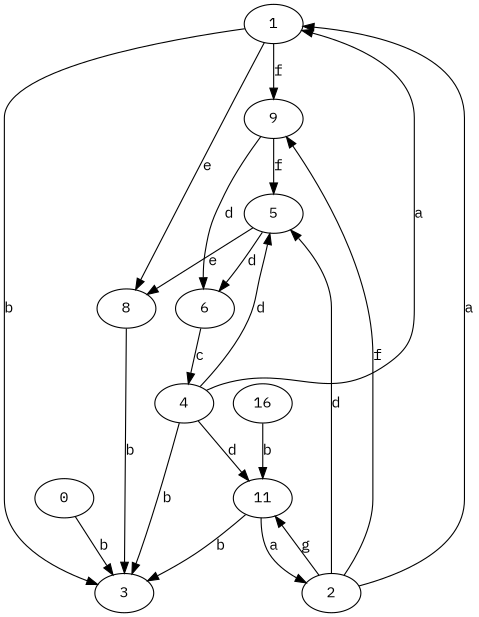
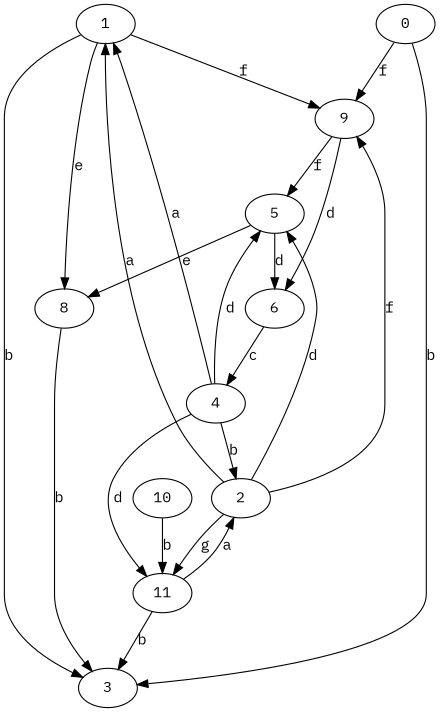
edge "0" -> "9": added, label "f"
node "16": label "16" -> "10"
edge "4" -> "3": now "4" -> "2"
